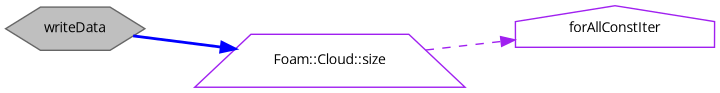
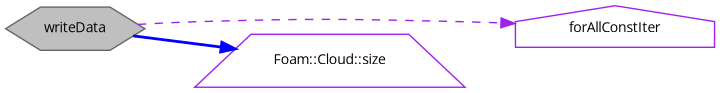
edge "Foam::Cloud::size" -> "forAllConstIter": now "writeData" -> "forAllConstIter"
